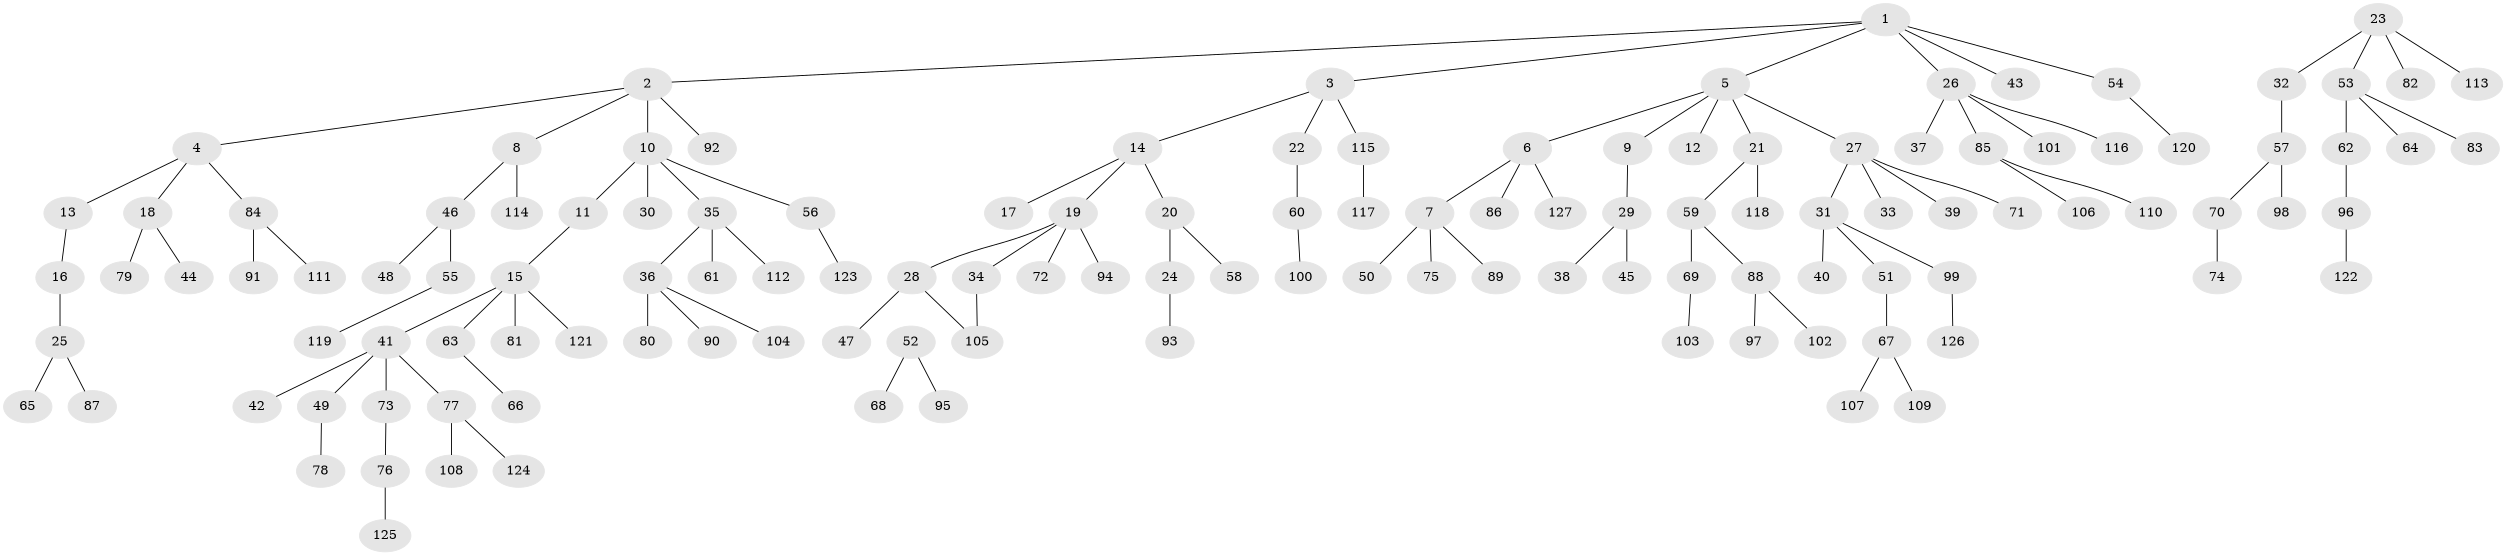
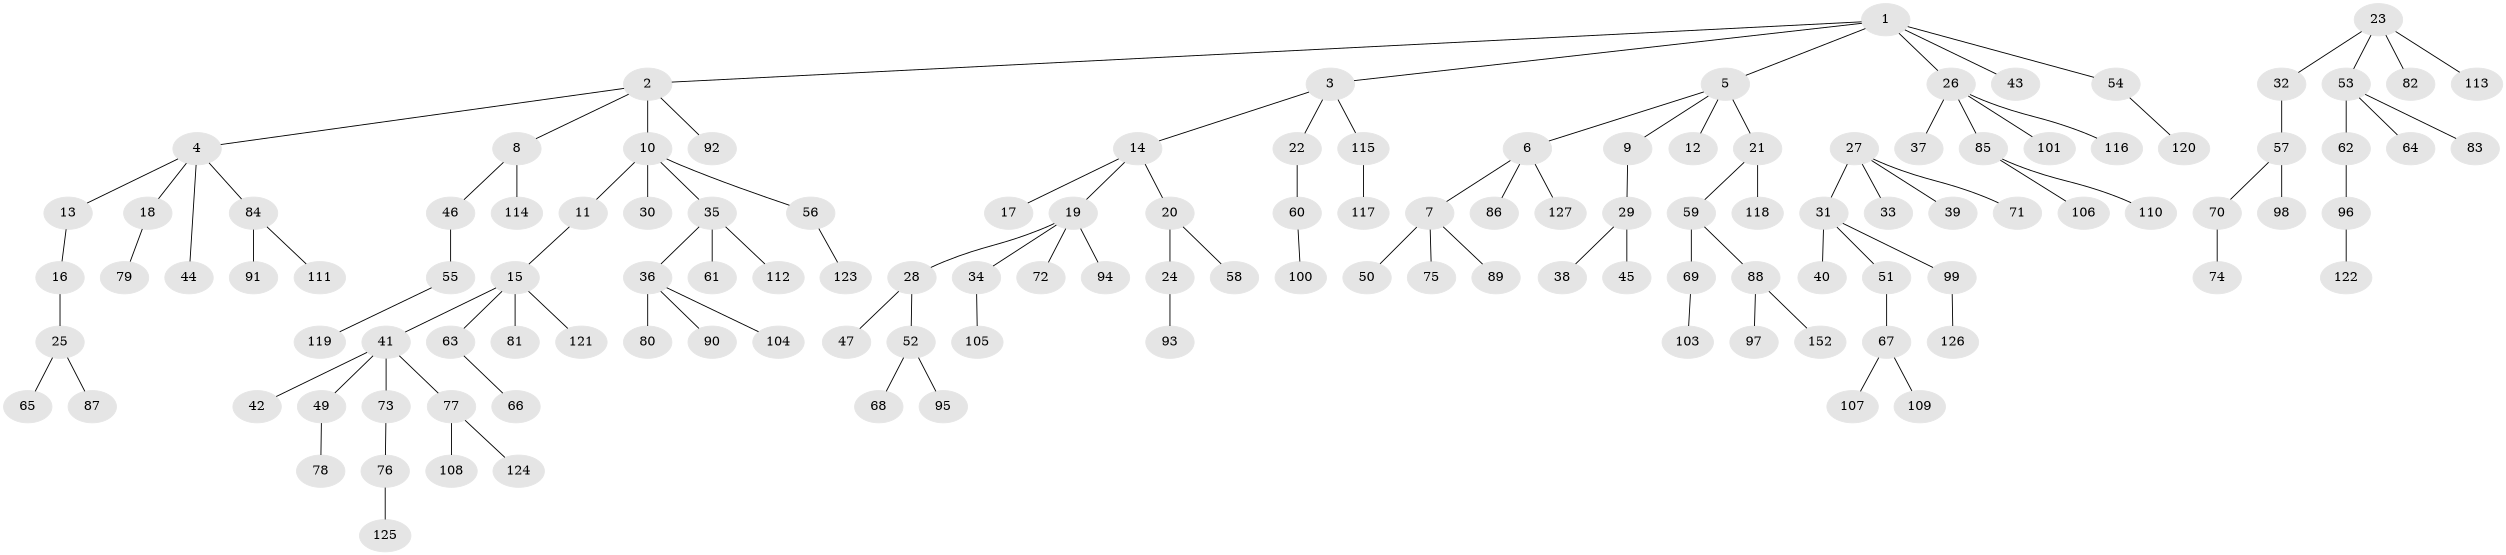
edge "5" -- "27": removed
edge "18" -- "44": now "4" -- "44"
node "48": removed
edge "28" -- "105": now "28" -- "52"
node "102": label "102" -> "152"
